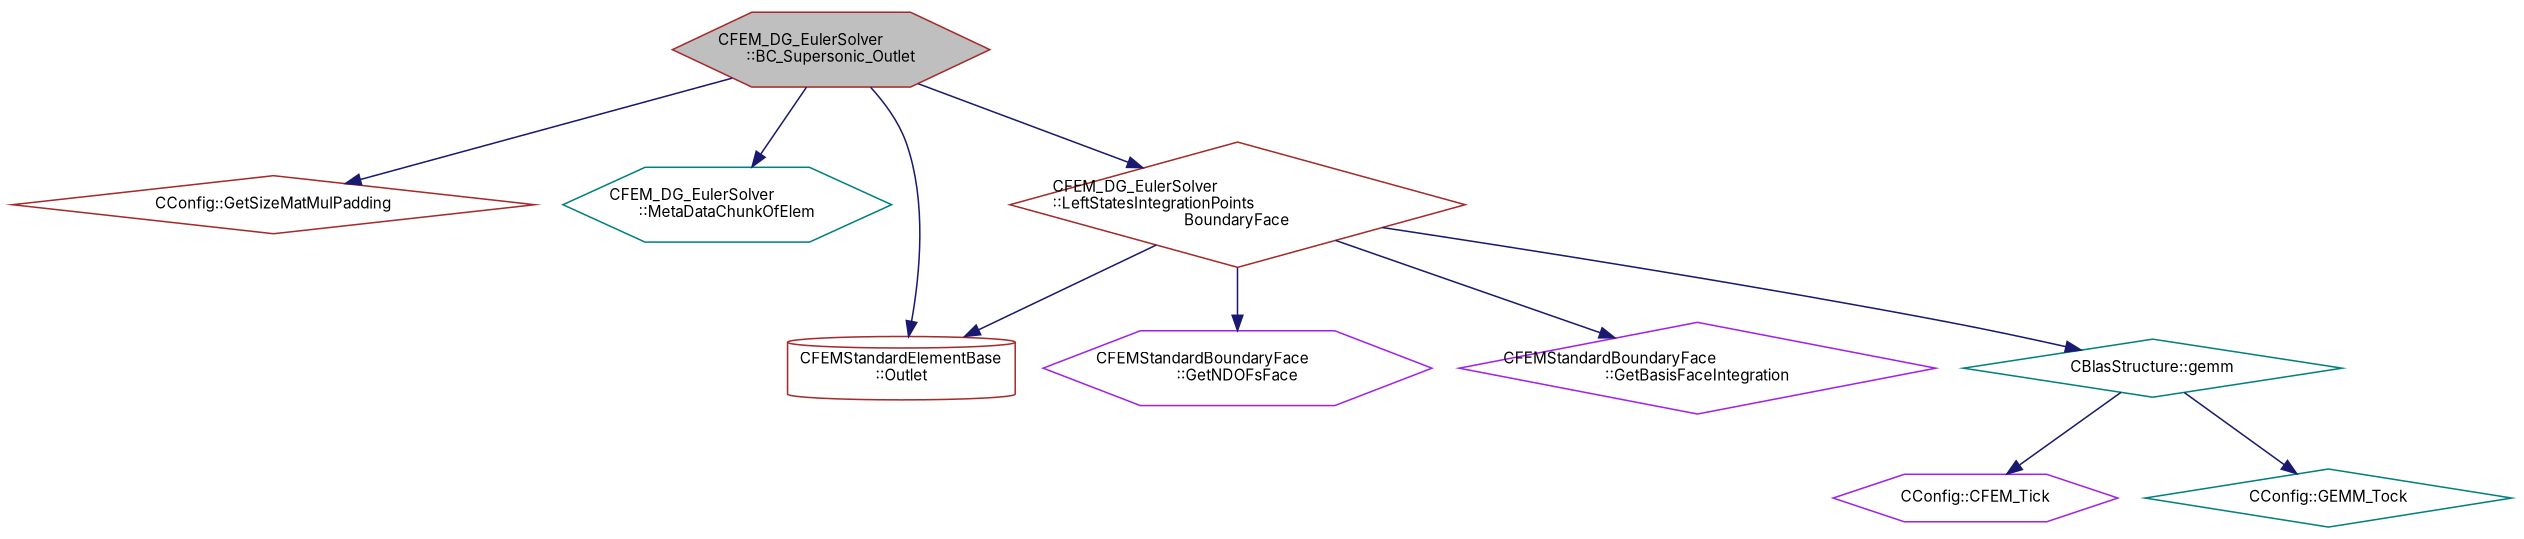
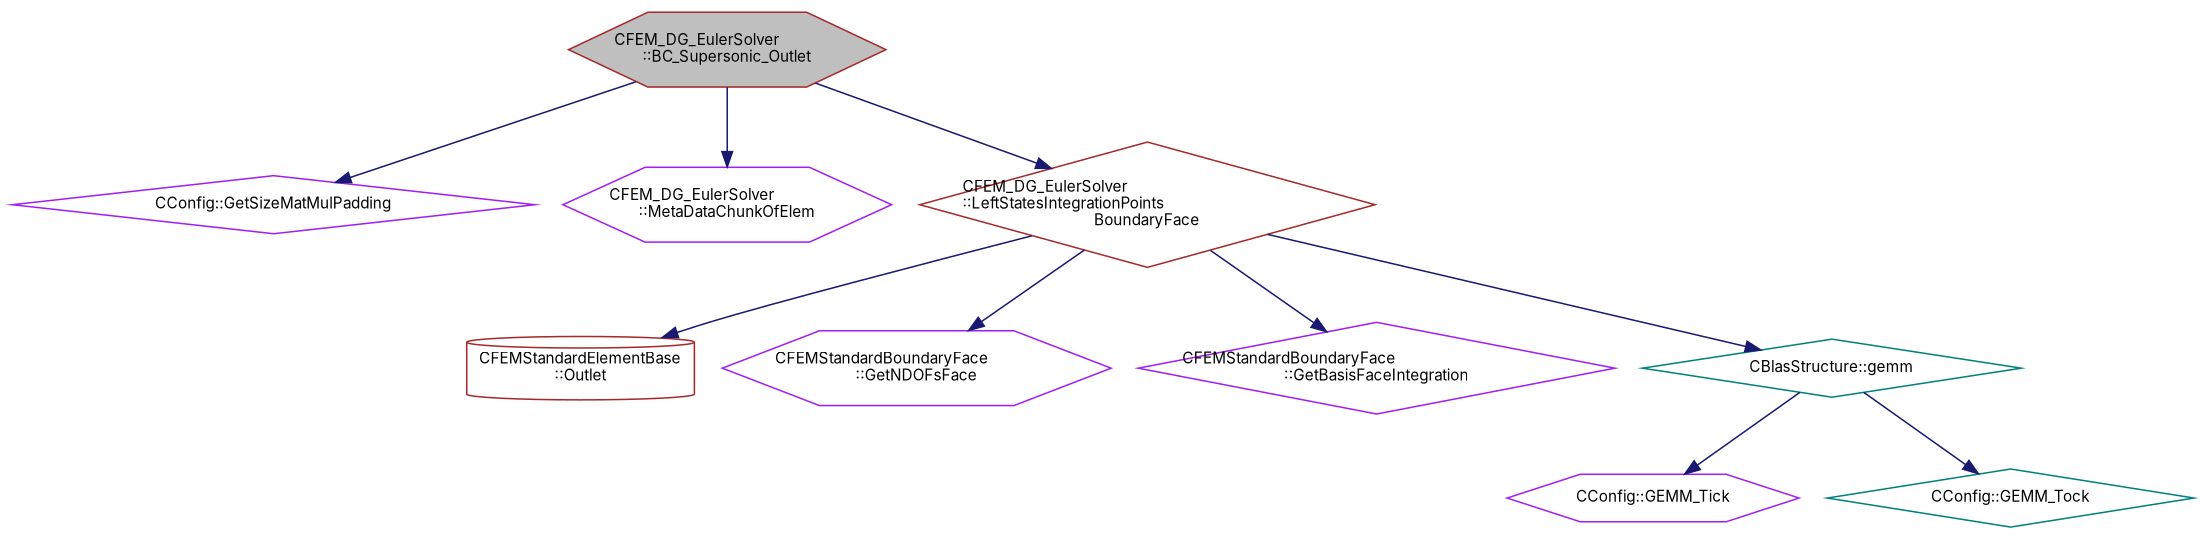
edge "CFEM_DG_EulerSolver ::BC_Supersonic_Outlet" -> "CFEMStandardElementBase ::Outlet": removed
node "CConfig::GetSizeMatMulPadding": color brown -> purple
node "CFEM_DG_EulerSolver ::MetaDataChunkOfElem": color teal -> purple
node "CConfig::CFEM_Tick": label "CConfig::CFEM_Tick" -> "CConfig::GEMM_Tick"
